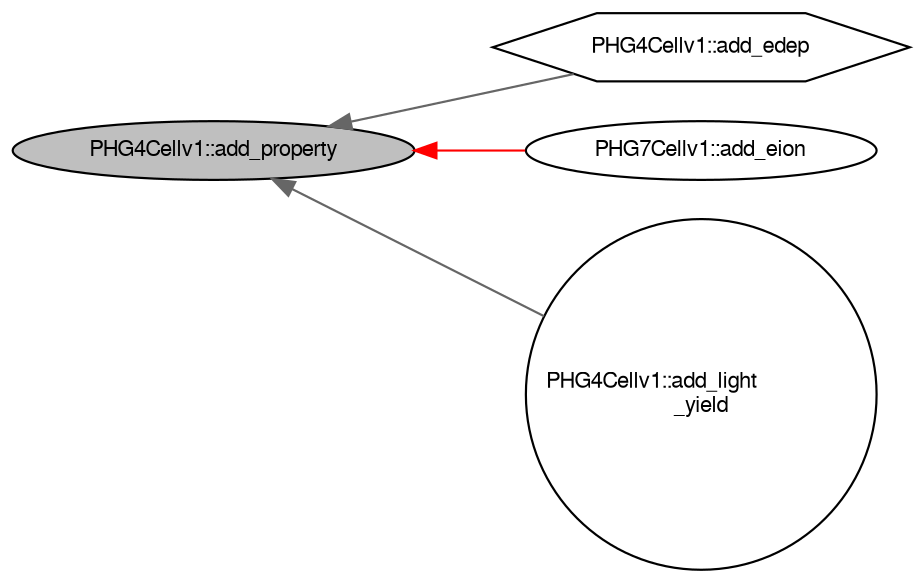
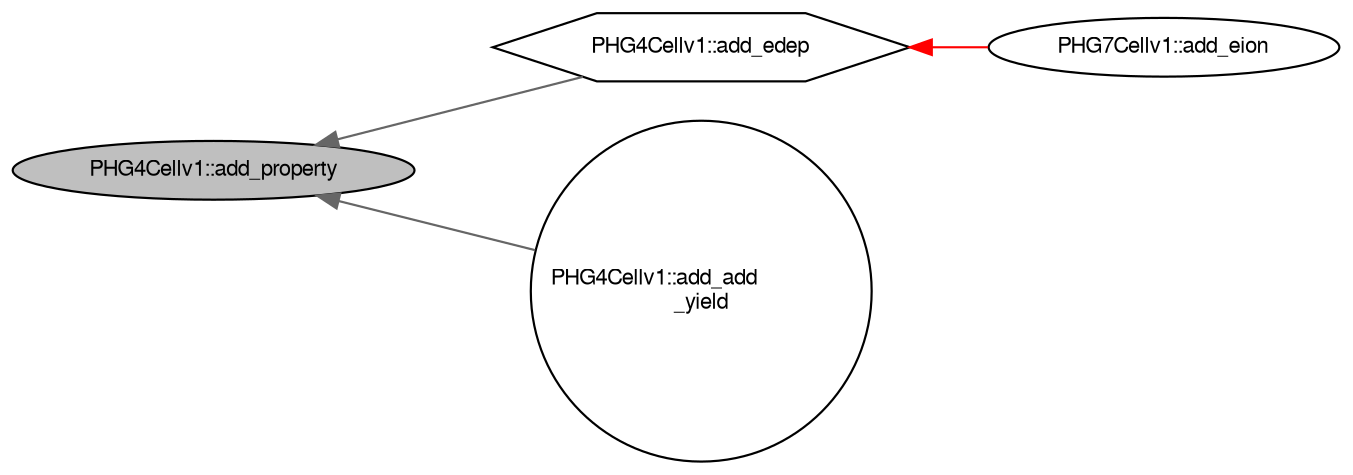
edge "PHG7Cellv1::add_eion" -> "PHG4Cellv1::add_property": now "PHG7Cellv1::add_eion" -> "PHG4Cellv1::add_edep"
node "PHG4Cellv1::add_light _yield": label "PHG4Cellv1::add_light _yield" -> "PHG4Cellv1::add_add _yield"
